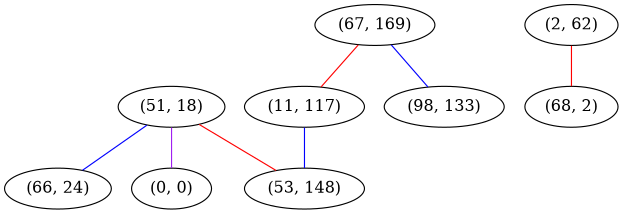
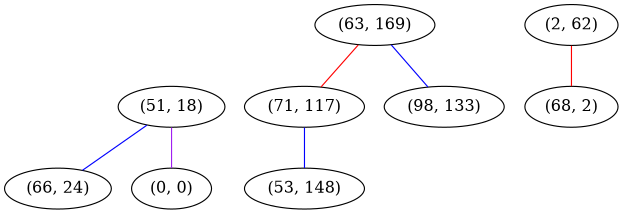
node "(67, 169)": label "(67, 169)" -> "(63, 169)"
node "(11, 117)": label "(11, 117)" -> "(71, 117)"
edge "(51, 18)" -- "(53, 148)": removed
